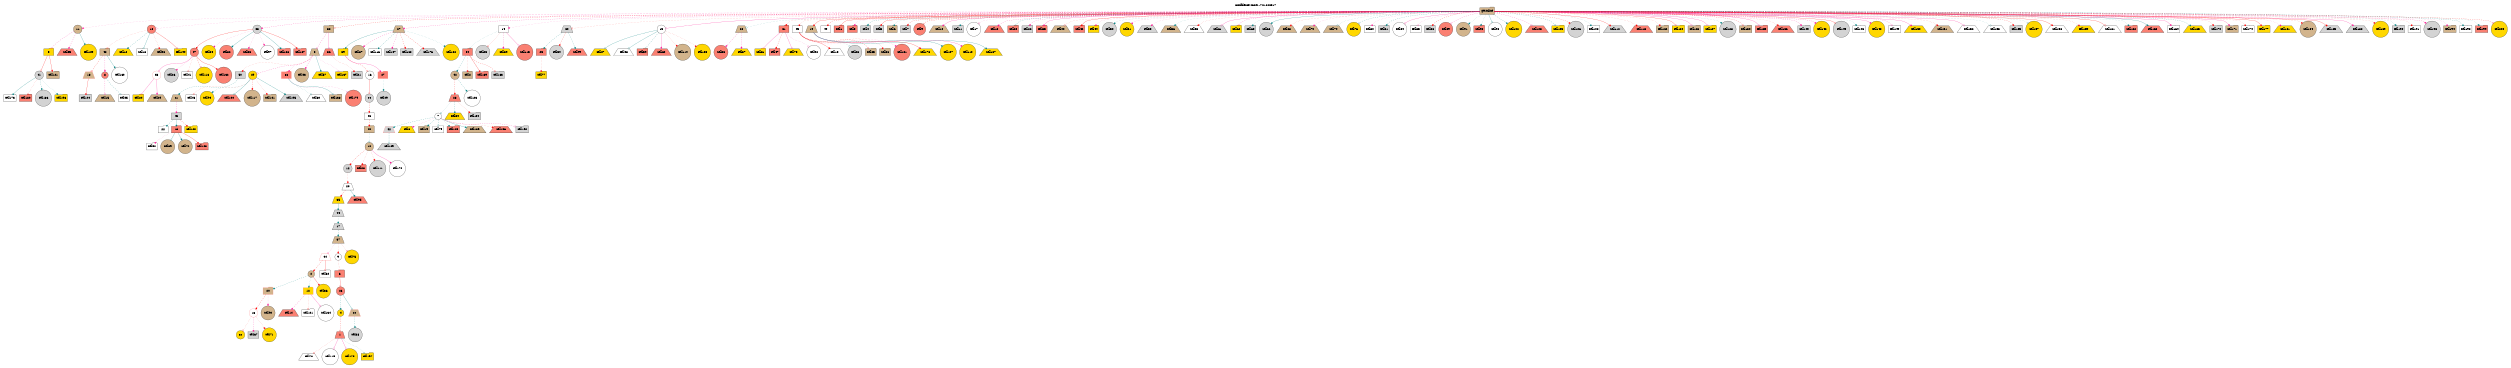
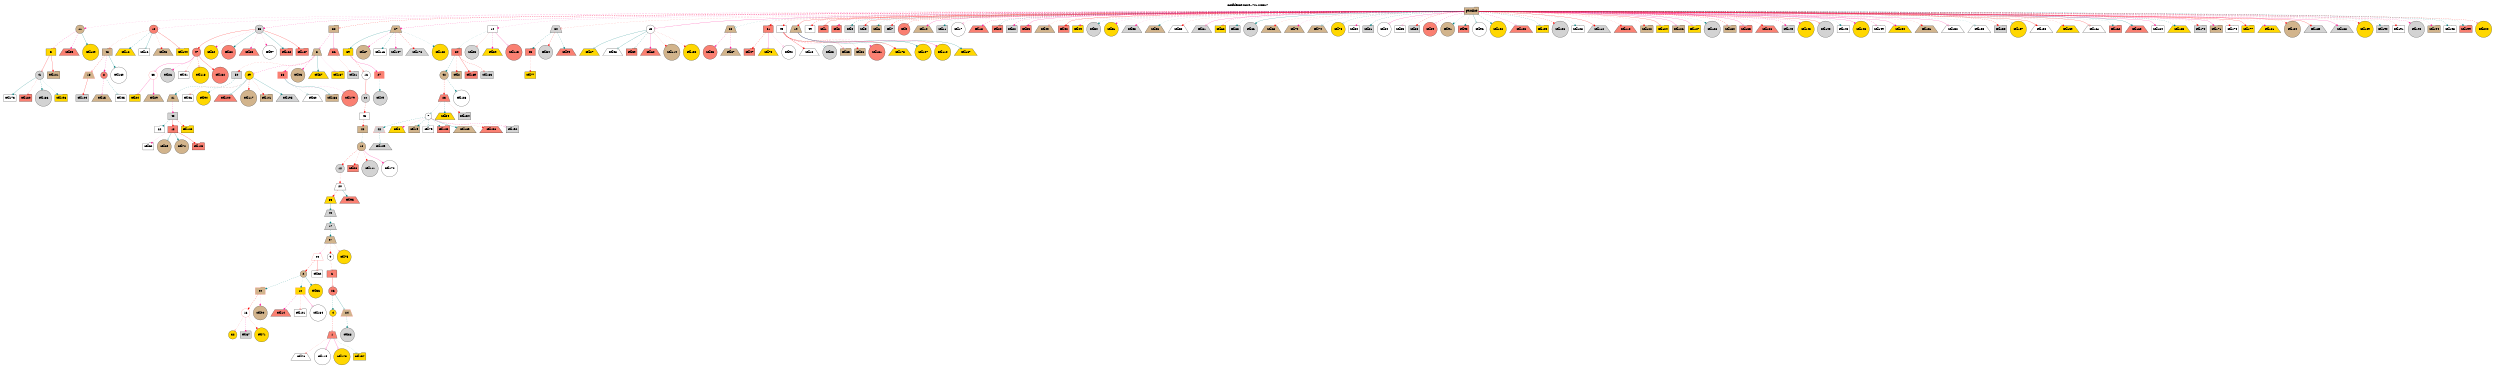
node "cell168": removed
node "cell37": fillcolor gold -> tan
node "cell31": removed
edge "43" -> "13": color teal -> red
edge "2" -> "cell36": color red -> teal
